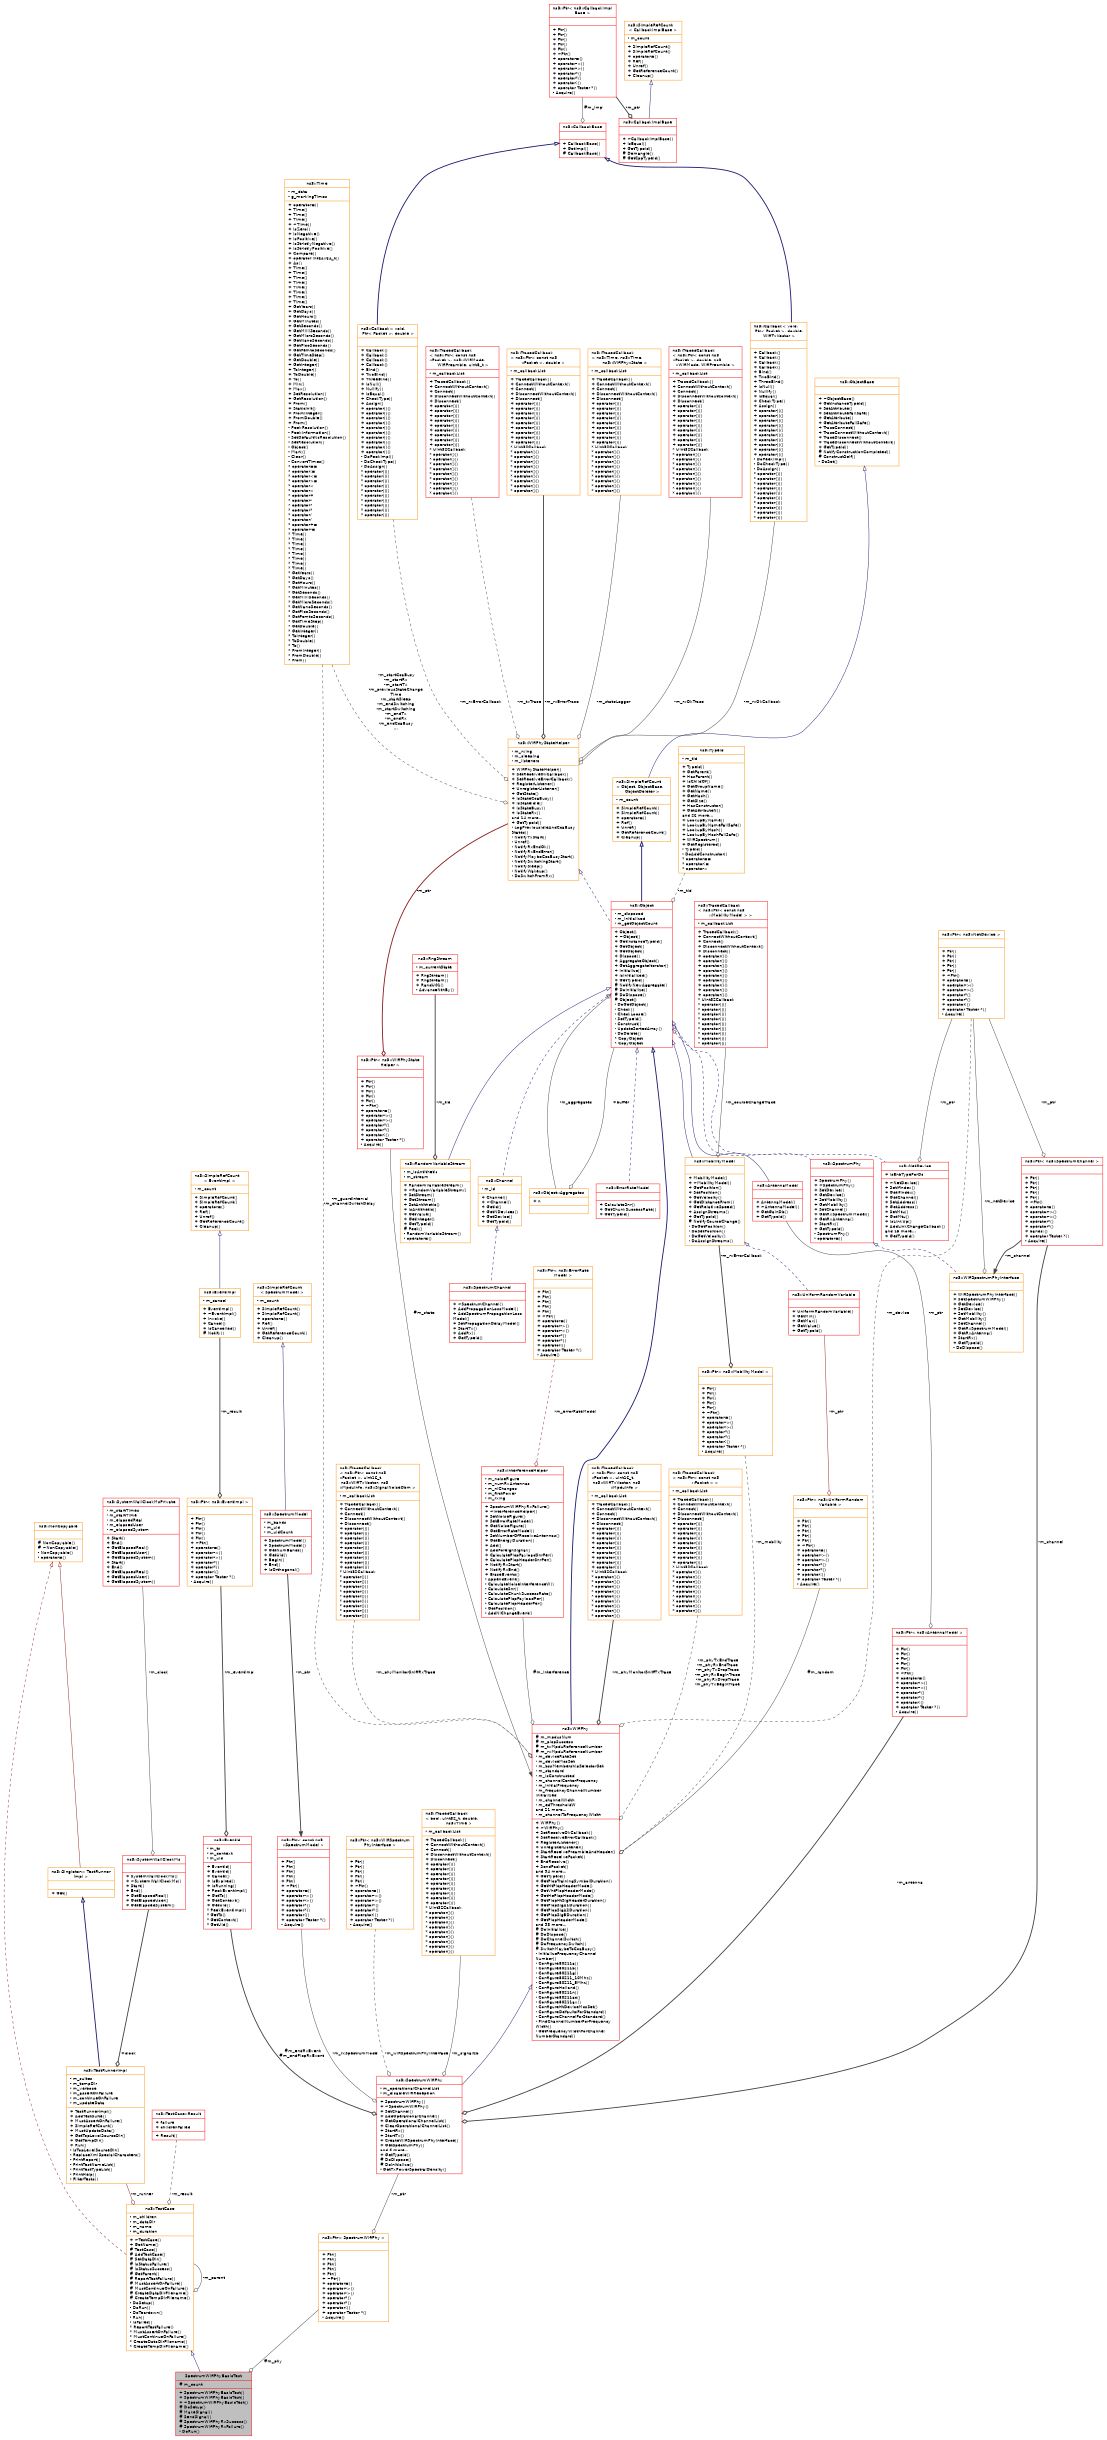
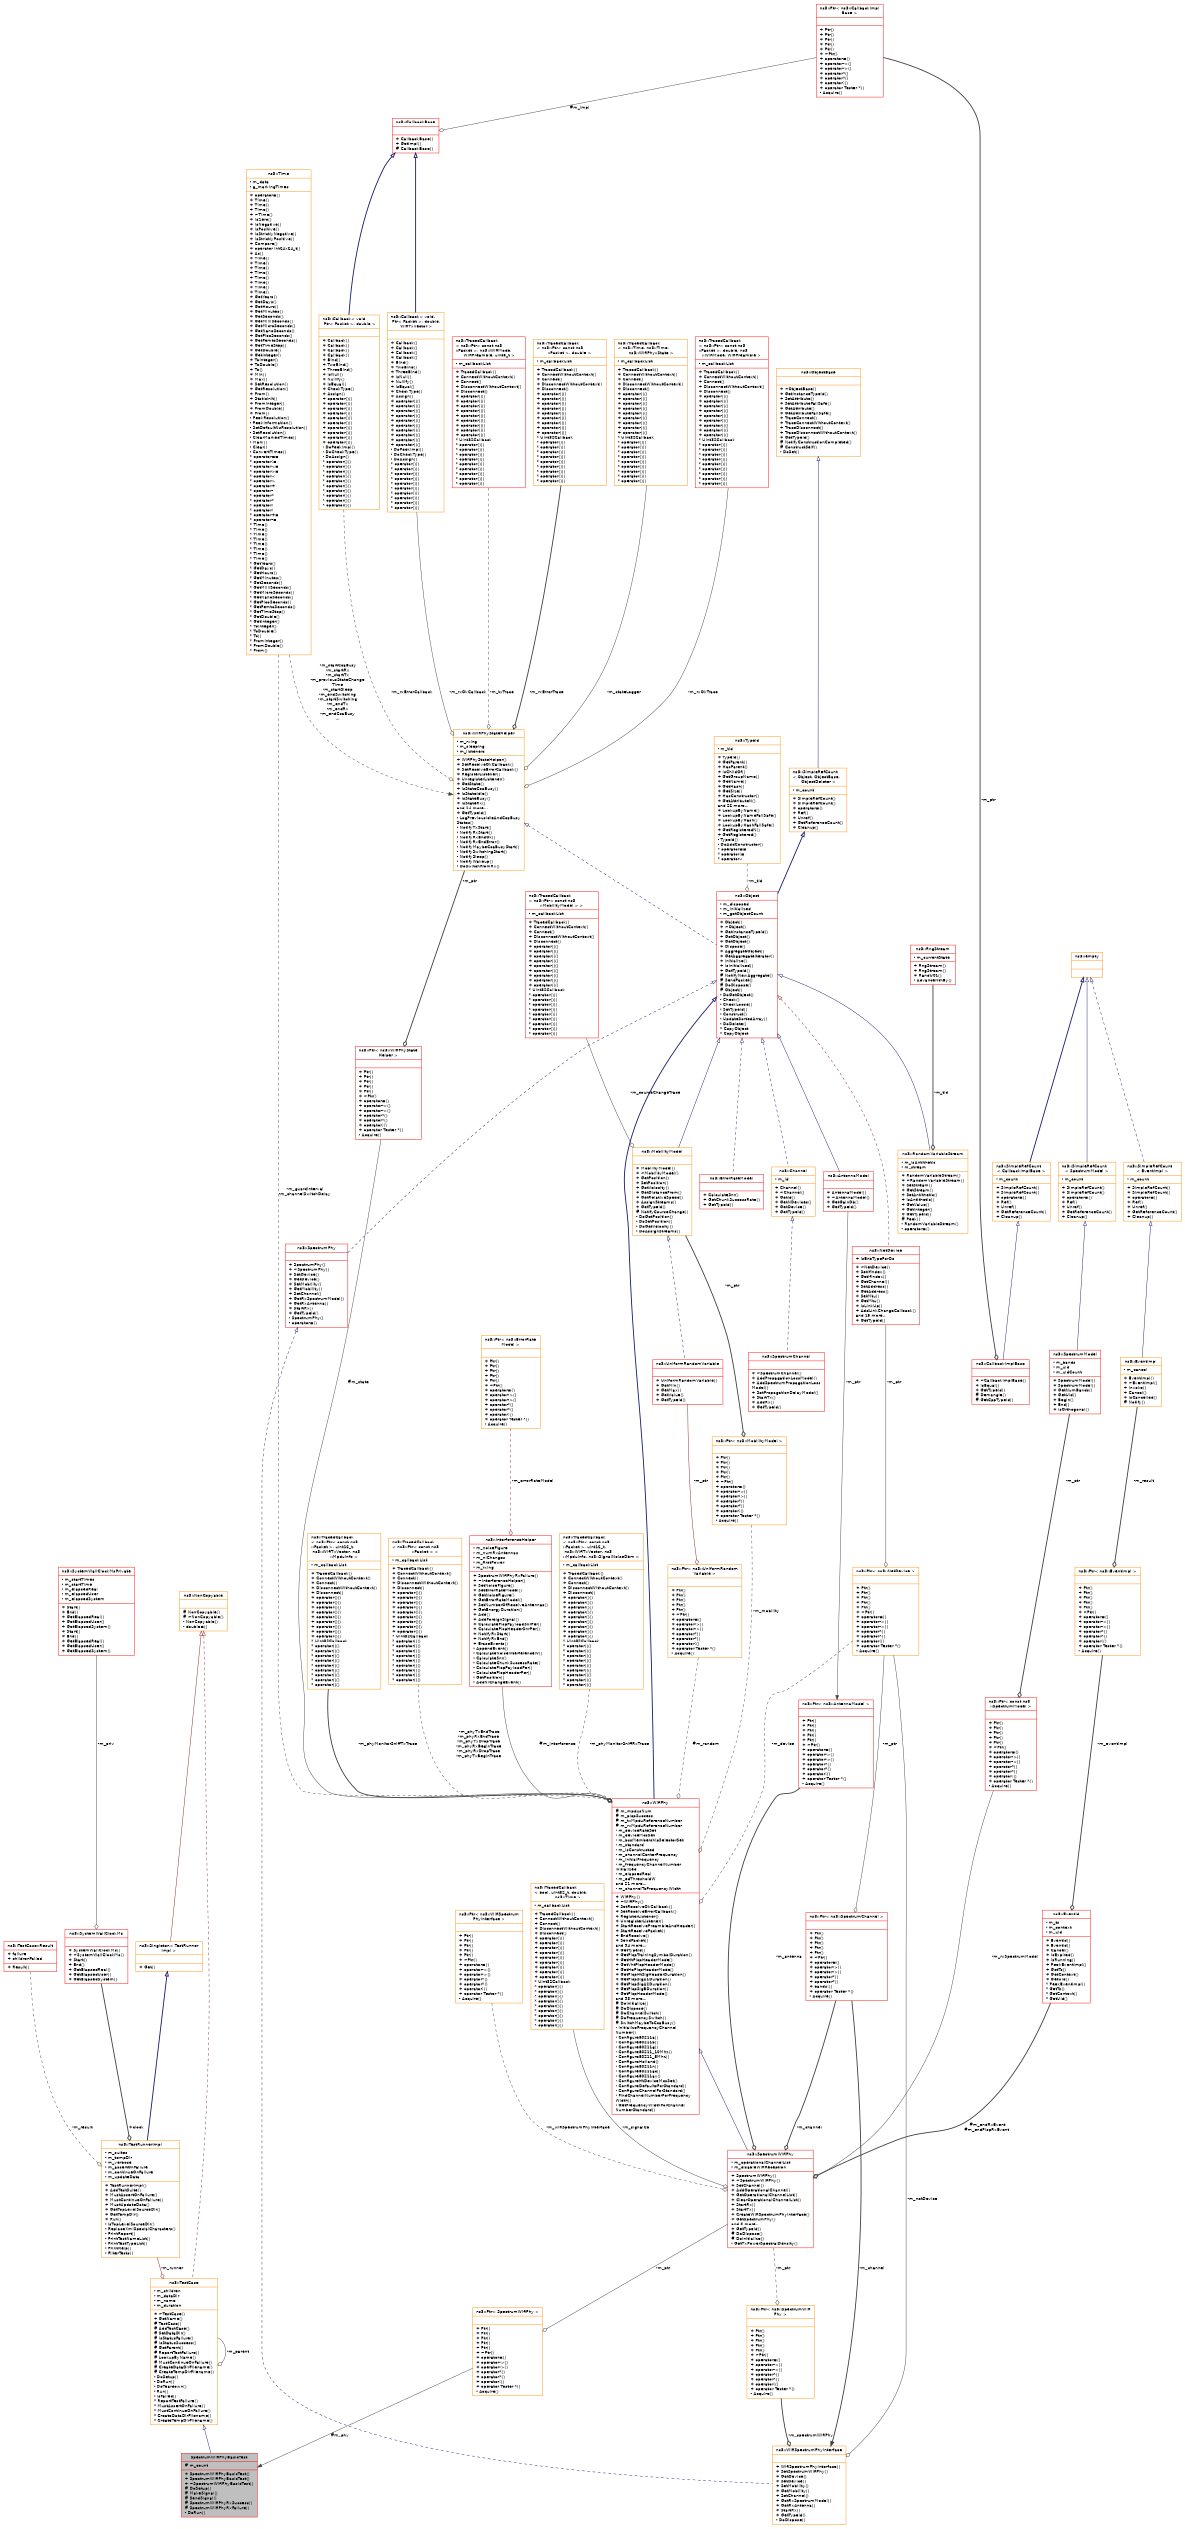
node "ns3::Time": text "- Object()" -> "- ClearMarkedTimes()"
edge "ns3::Time" -> "ns3::WifiPhyStateHelper": arrowhead odiamond -> normal
node "ns3::TypeId": text "+ WifiSpectrum()" -> "+ GetRegisteredN()"
node "ns3::WifiPhyStateHelper": text "- Unref()" -> "- NotifyRxStart()"
edge "ns3::WifiPhyStateHelper" -> "ns3::Ptr< ns3::WifiPhyState": color firebrick4 -> grey25
node "ns3::empty": added
node "ns3::Object": text "# DoInitialize()" -> "# SendPacket()"
edge "ns3::Ptr< ns3::NetDevice >" -> "ns3::NetDevice": reversed
edge "ns3::NetDevice" -> "ns3::Object": color midnightblue -> firebrick4
node "ns3::Object::Aggregates": removed
edge "ns3::MobilityModel" -> "ns3::Ptr< ns3::MobilityModel >": label " -m_rxErrorCallback" -> " -m_ptr"
edge "ns3::AntennaModel" -> "ns3::Ptr< ns3::AntennaModel >": arrowhead odiamond -> normal
edge "ns3::Ptr< ns3::WifiPhyState" -> "ns3::WifiPhy": arrowhead normal -> odiamond
node "ns3::NonCopyable": text "- operator=()" -> "- double=()"
edge "ns3::SystemWallClockMsPrivate" -> "ns3::SystemWallClockMs": label " -m_clock" -> " -m_priv"
edge "ns3::SpectrumModel" -> "ns3::Ptr< const ns3": arrowhead normal -> odiamond
edge "ns3::Ptr< ns3::UniformRandom" -> "ns3::WifiPhy": style solid -> dashed
node "ns3::WifiPhy": text "- m_channelWidth" -> "- m_elapsedReal"
node "ns3::TestRunnerImpl": text "+ SimpleRefCount()" -> "+ MustContinueOnFailure()"
edge "ns3::TestCase::Result" -> "ns3::TestCase": now "ns3::TestCase::Result" -> "ns3::TestRunnerImpl"
node "ns3::TestCase": text "# MustAssertOnFailure()" -> "# LookupByName()"
edge "ns3::Ptr< SpectrumWifiPhy >" -> "SpectrumWifiPhyBasicTest": arrowhead odiamond -> normal
node "ns3::Ptr< ns3::SpectrumWifi": added
